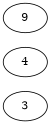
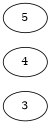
node "9": label "9" -> "5"
